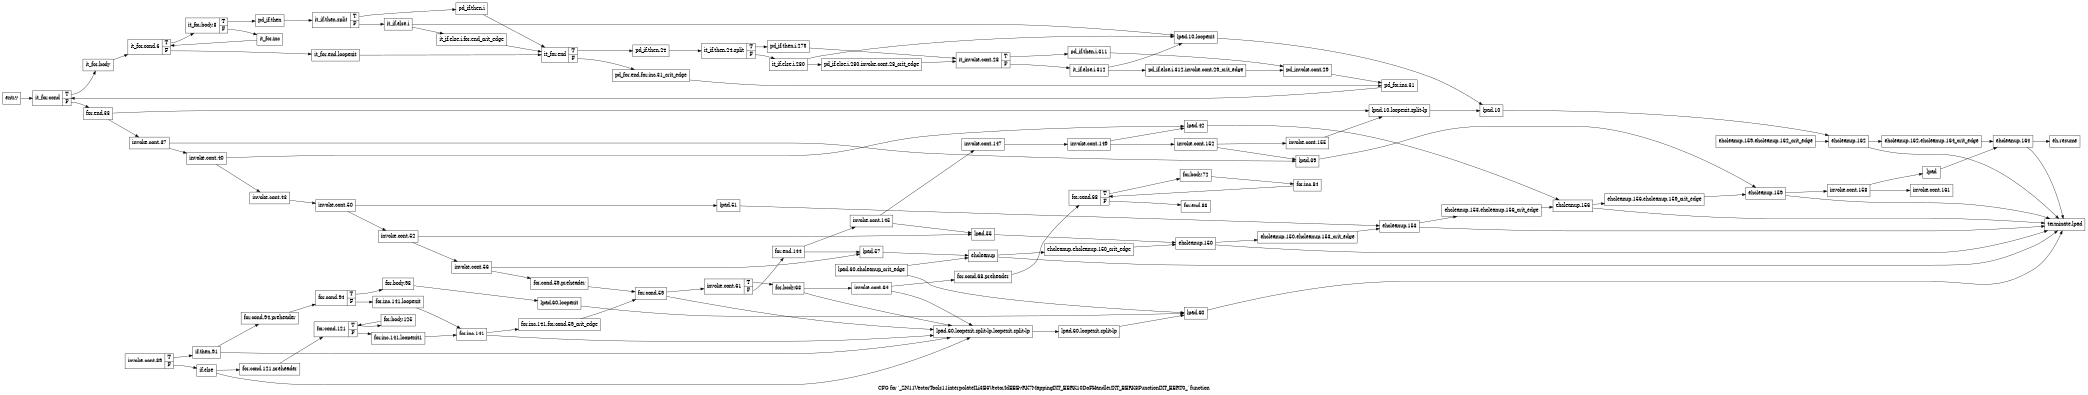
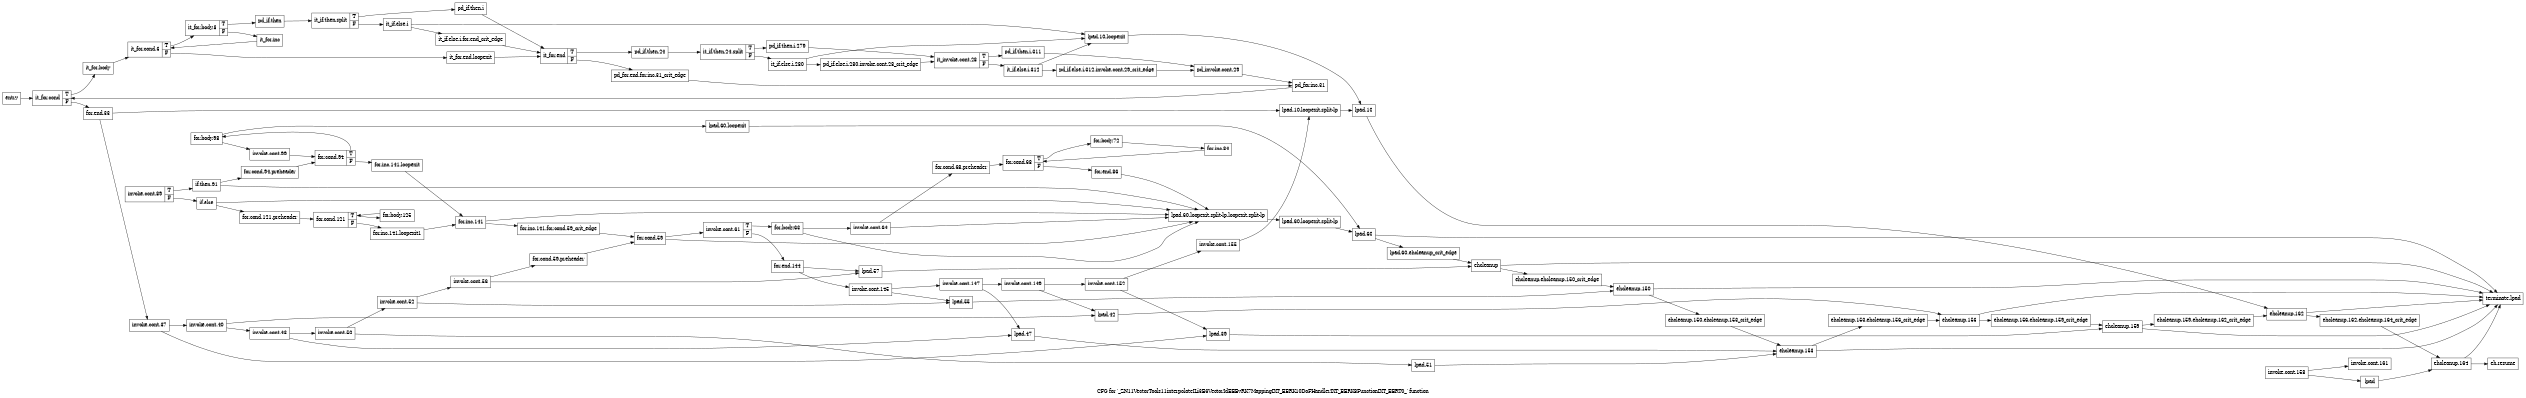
node "invoke.cont.99": added
edge "for.end.86" -> "lpad.60.loopexit.split-lp.loopexit.split-lp": added
edge "ehcleanup.159" -> "invoke.cont.158": now "ehcleanup.159" -> "ehcleanup.159.ehcleanup.162_crit_edge"
edge "lpad.60.ehcleanup_crit_edge" -> "lpad.60": reversed
node "lpad.47": added
